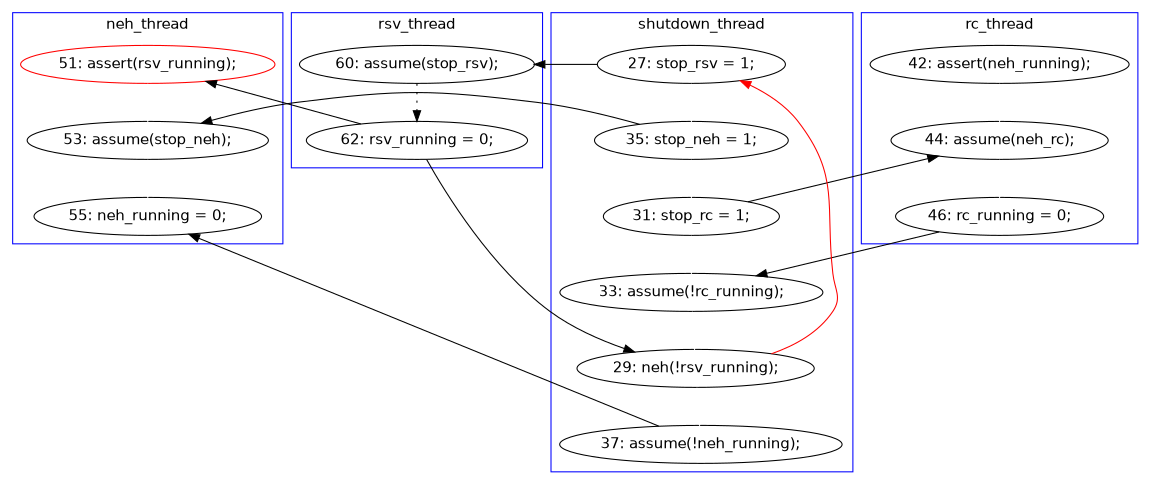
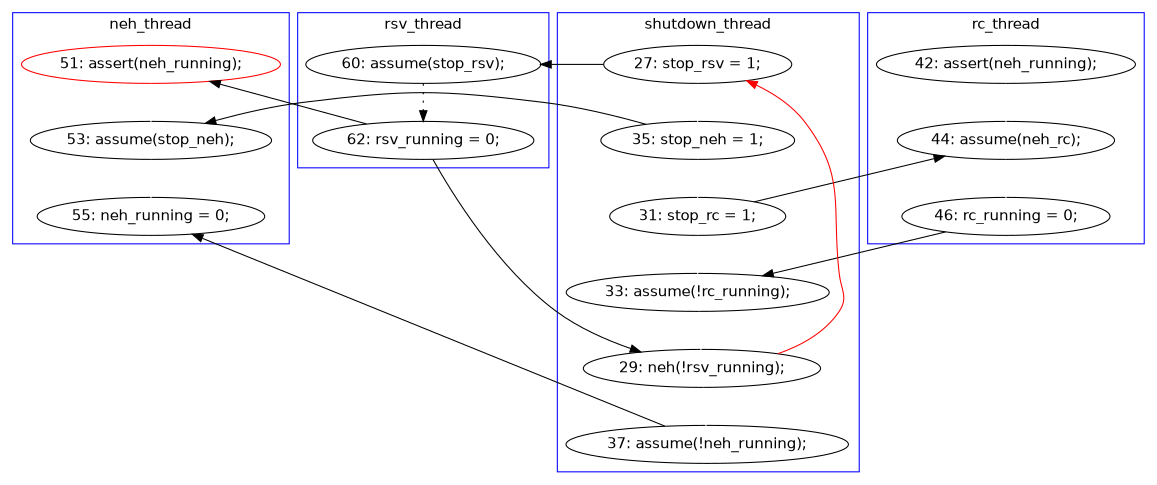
node "51: assert(rsv_running);": label "51: assert(rsv_running);" -> "51: assert(neh_running);"
